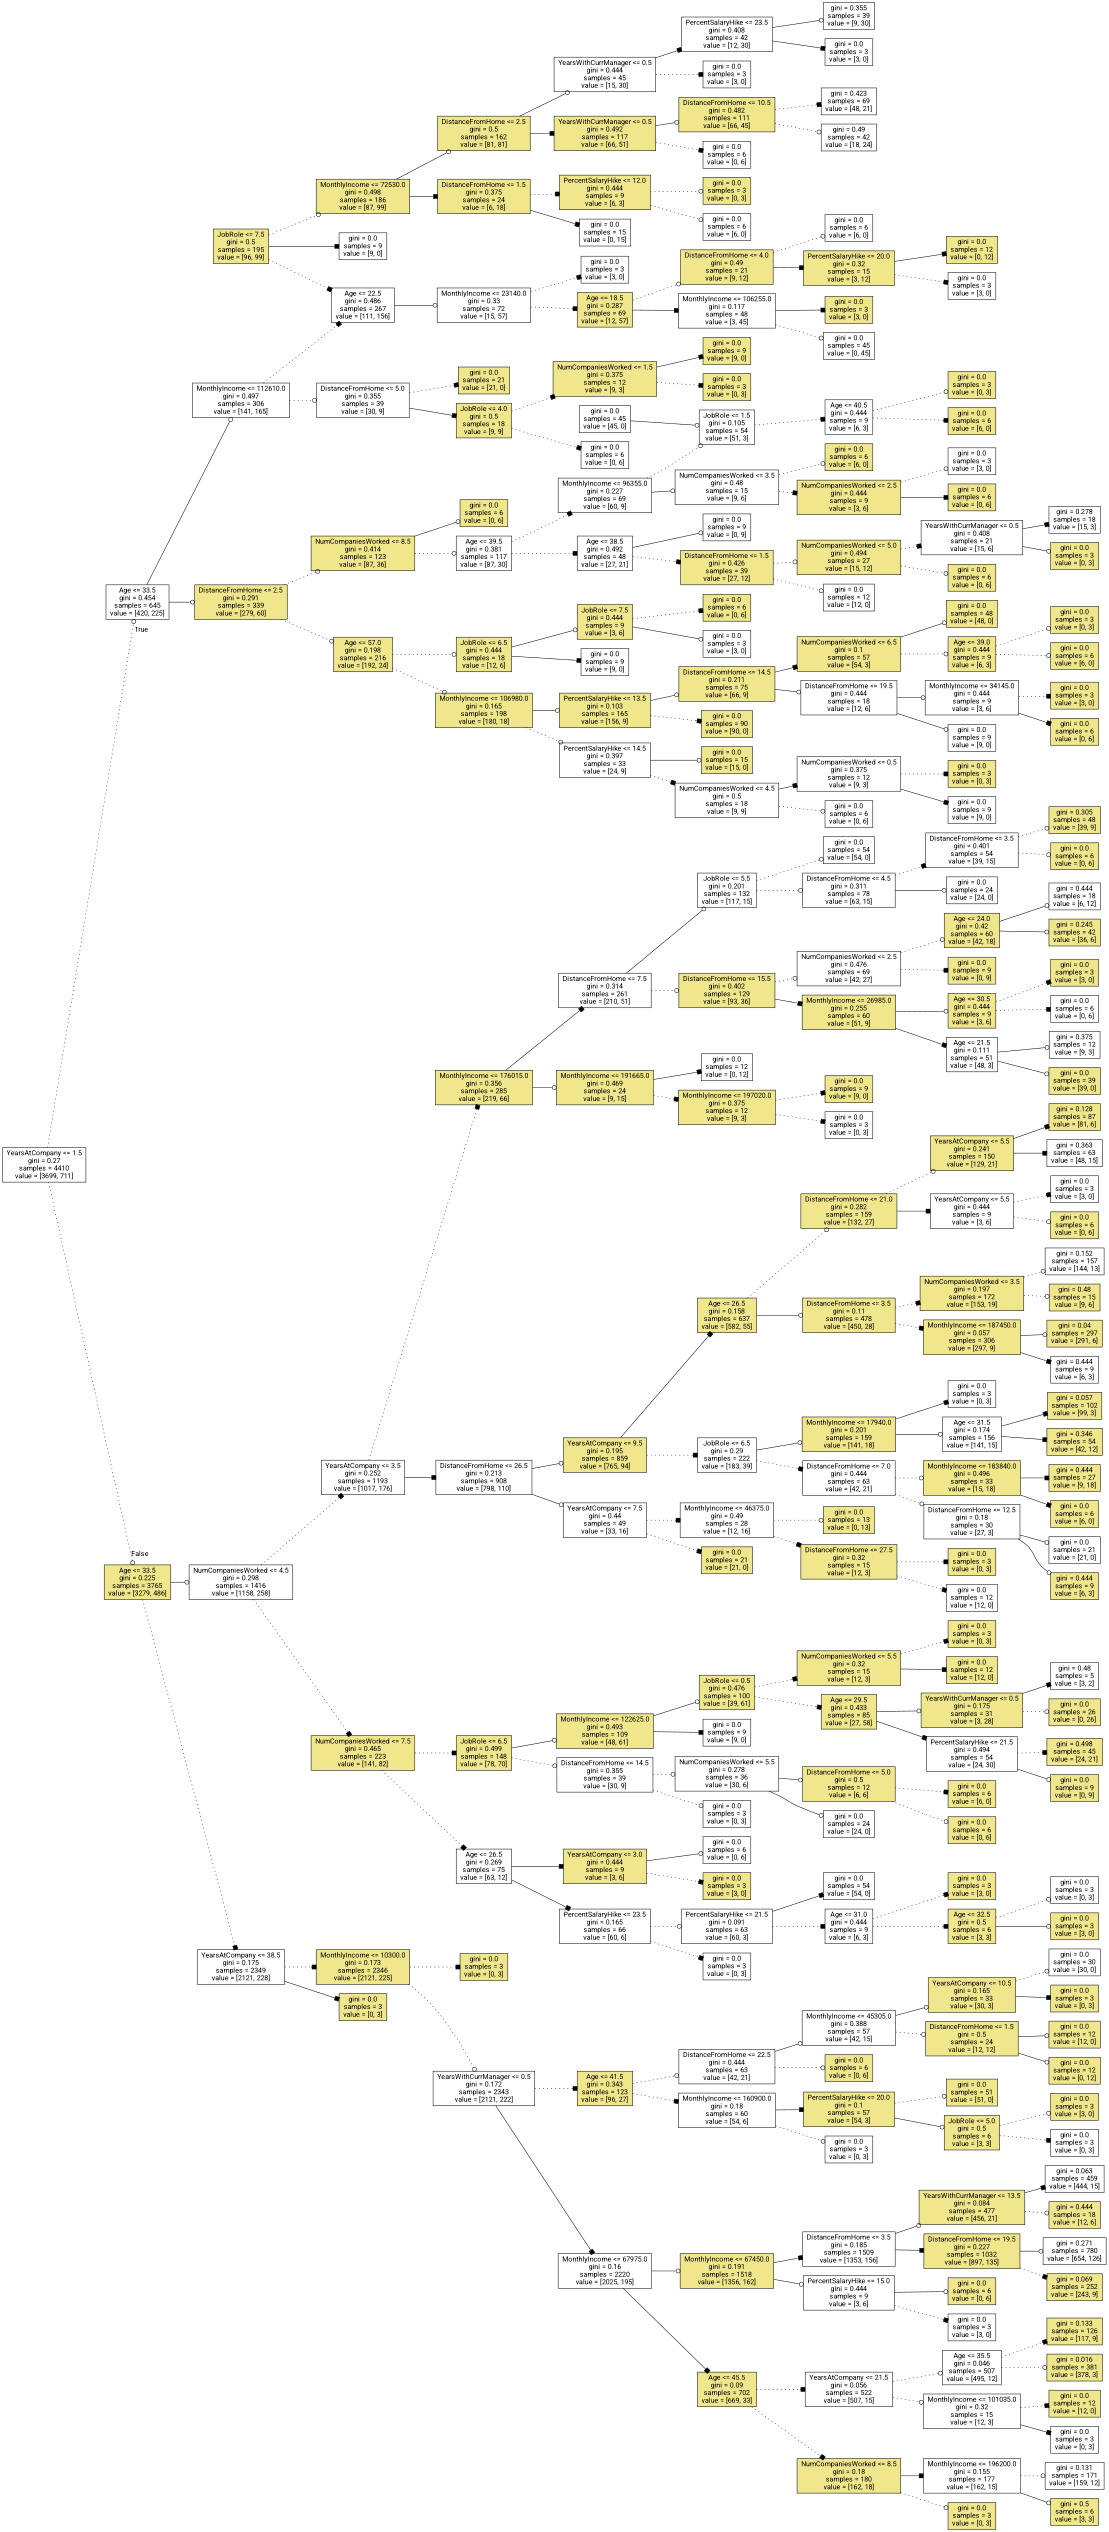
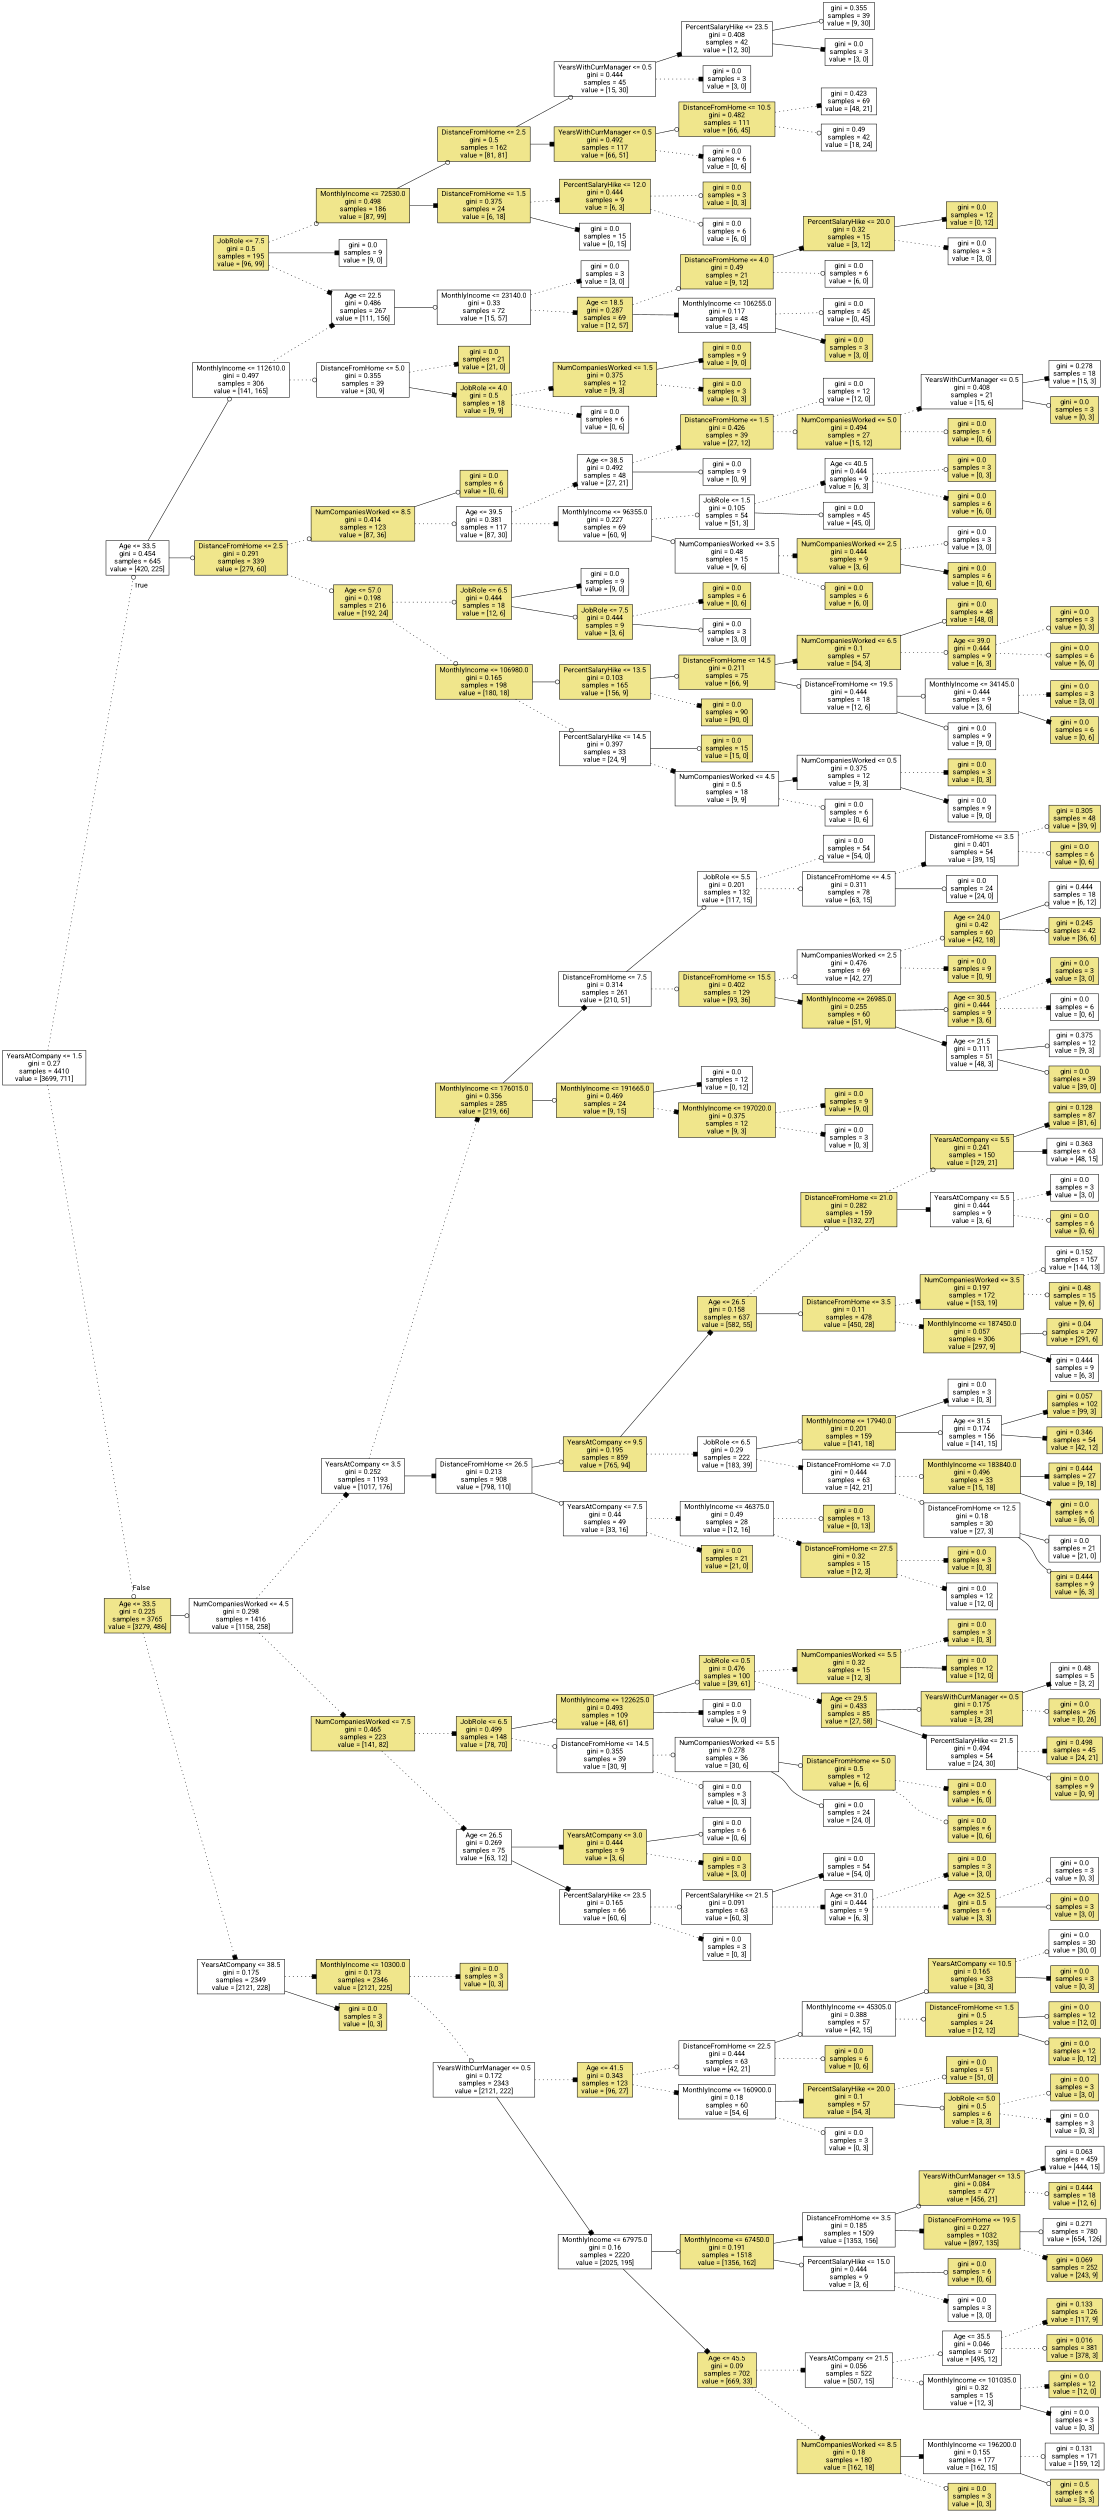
edge "gini = 0.0 samples = 45 value = [45, 0]" -> "JobRole <= 1.5 gini = 0.105 samples = 54 value = [51, 3]": reversed
